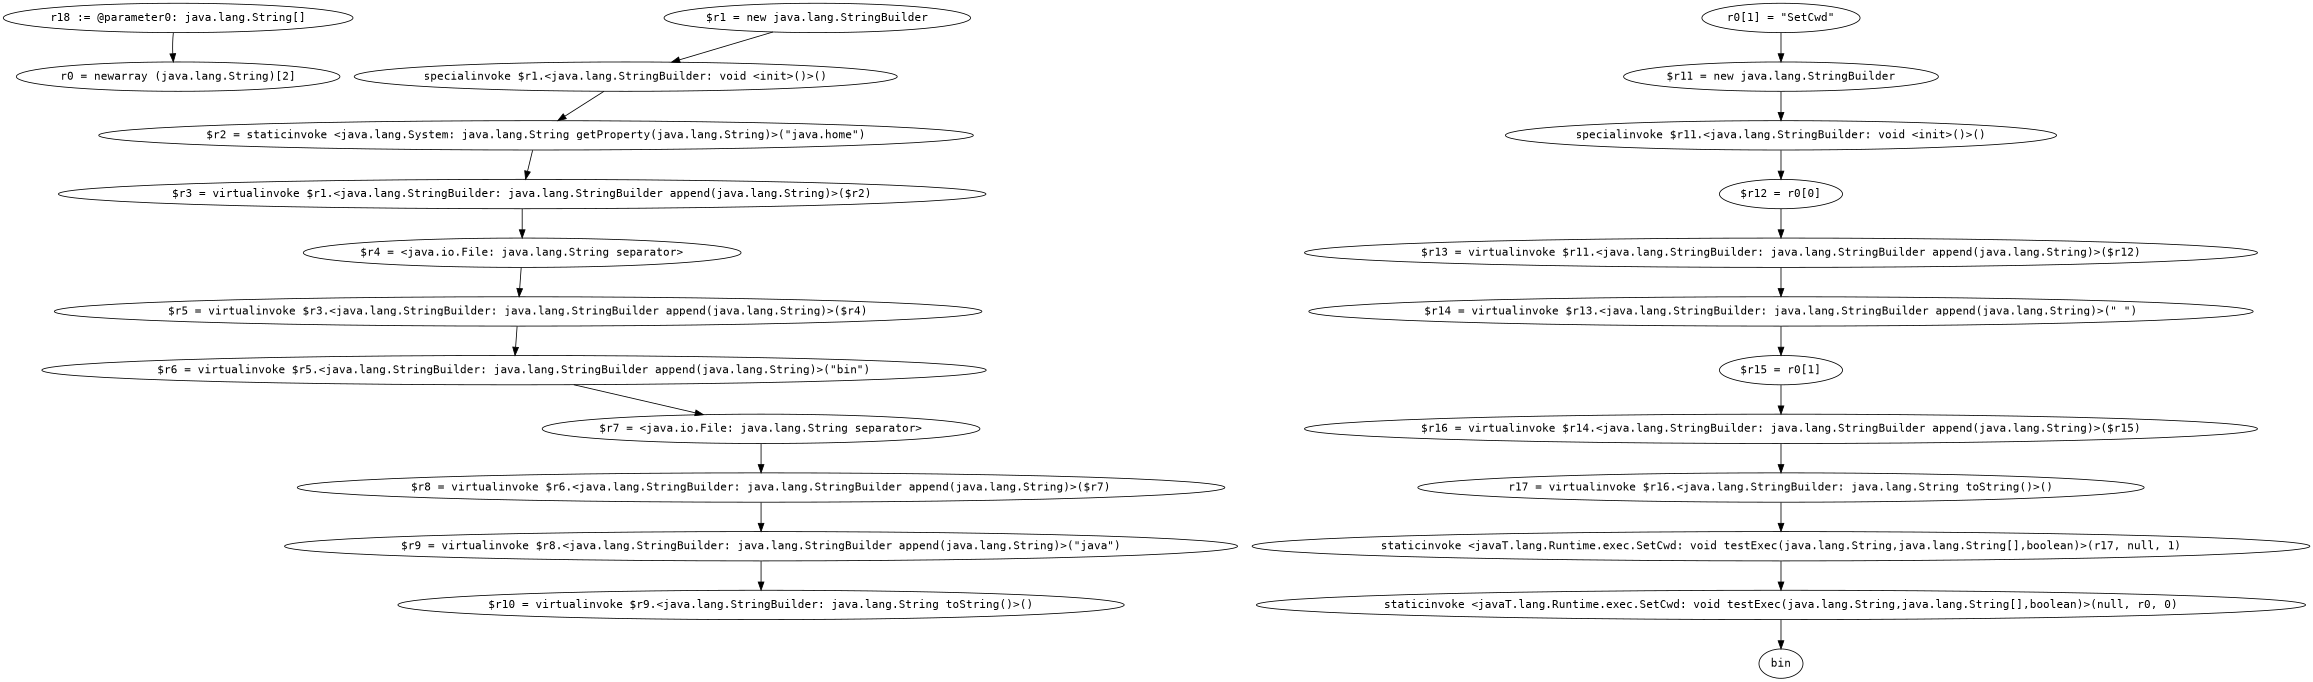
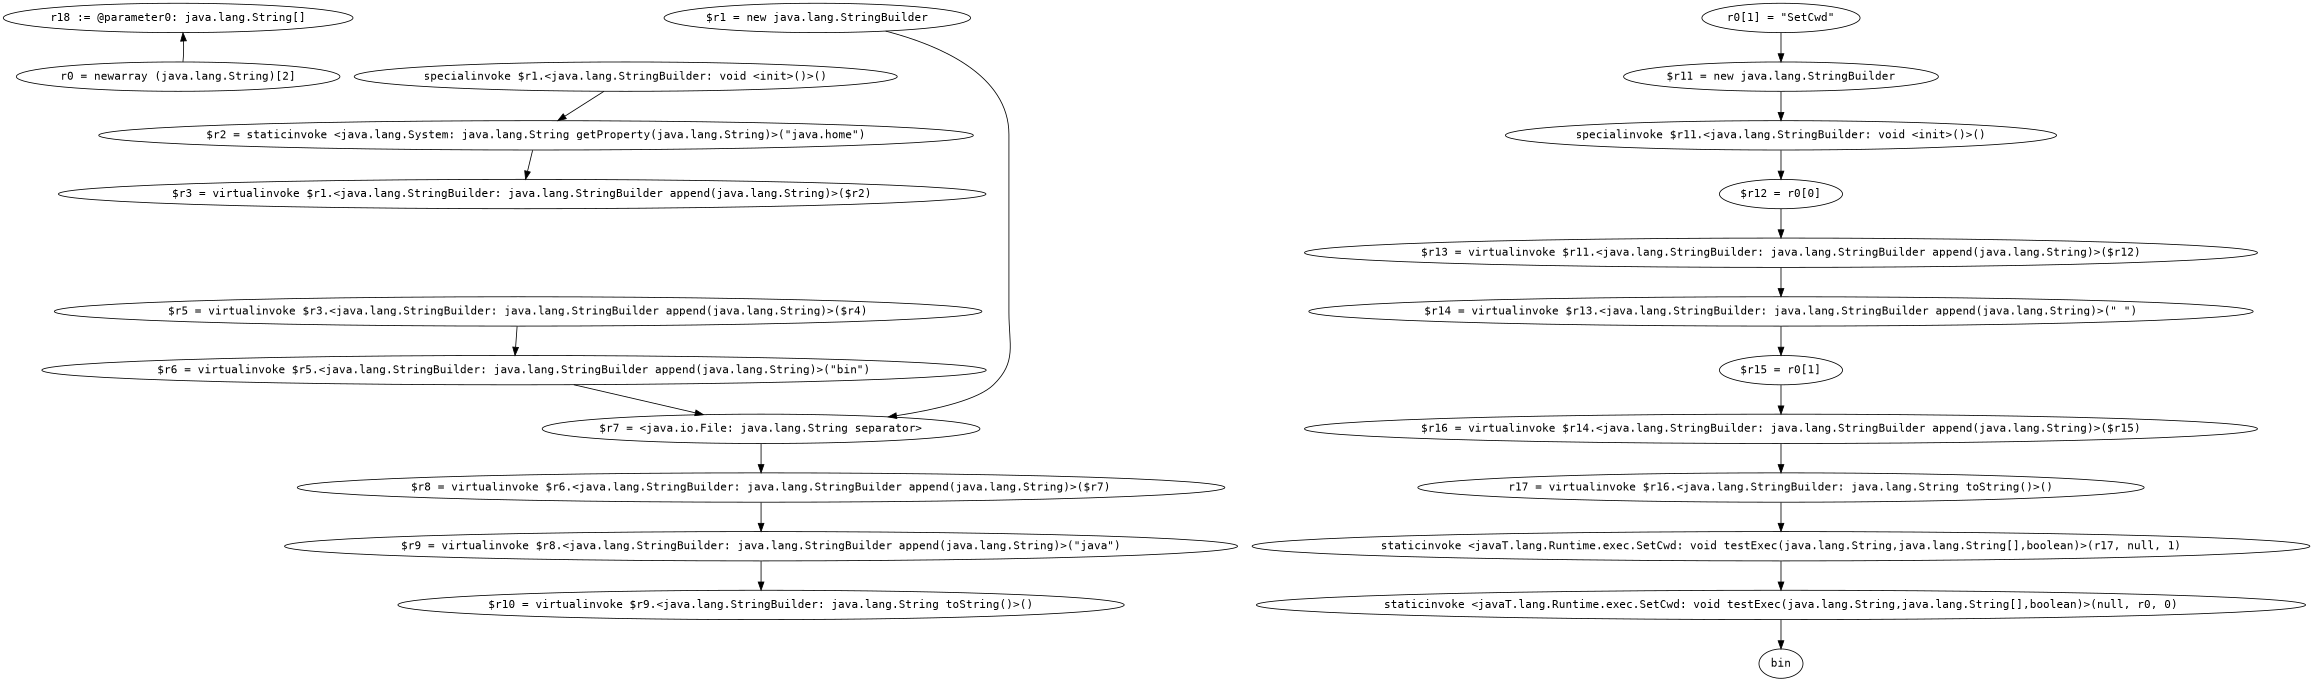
edge "r18 := @parameter0: java.lang.String[]" -> "r0 = newarray (java.lang.String)[2]": reversed
edge "$r1 = new java.lang.StringBuilder" -> "specialinvoke $r1.<java.lang.StringBuilder: void <init>()>()": now "$r1 = new java.lang.StringBuilder" -> "$r7 = <java.io.File: java.lang.String separator>"
node "$r4 = <java.io.File: java.lang.String separator>": removed
